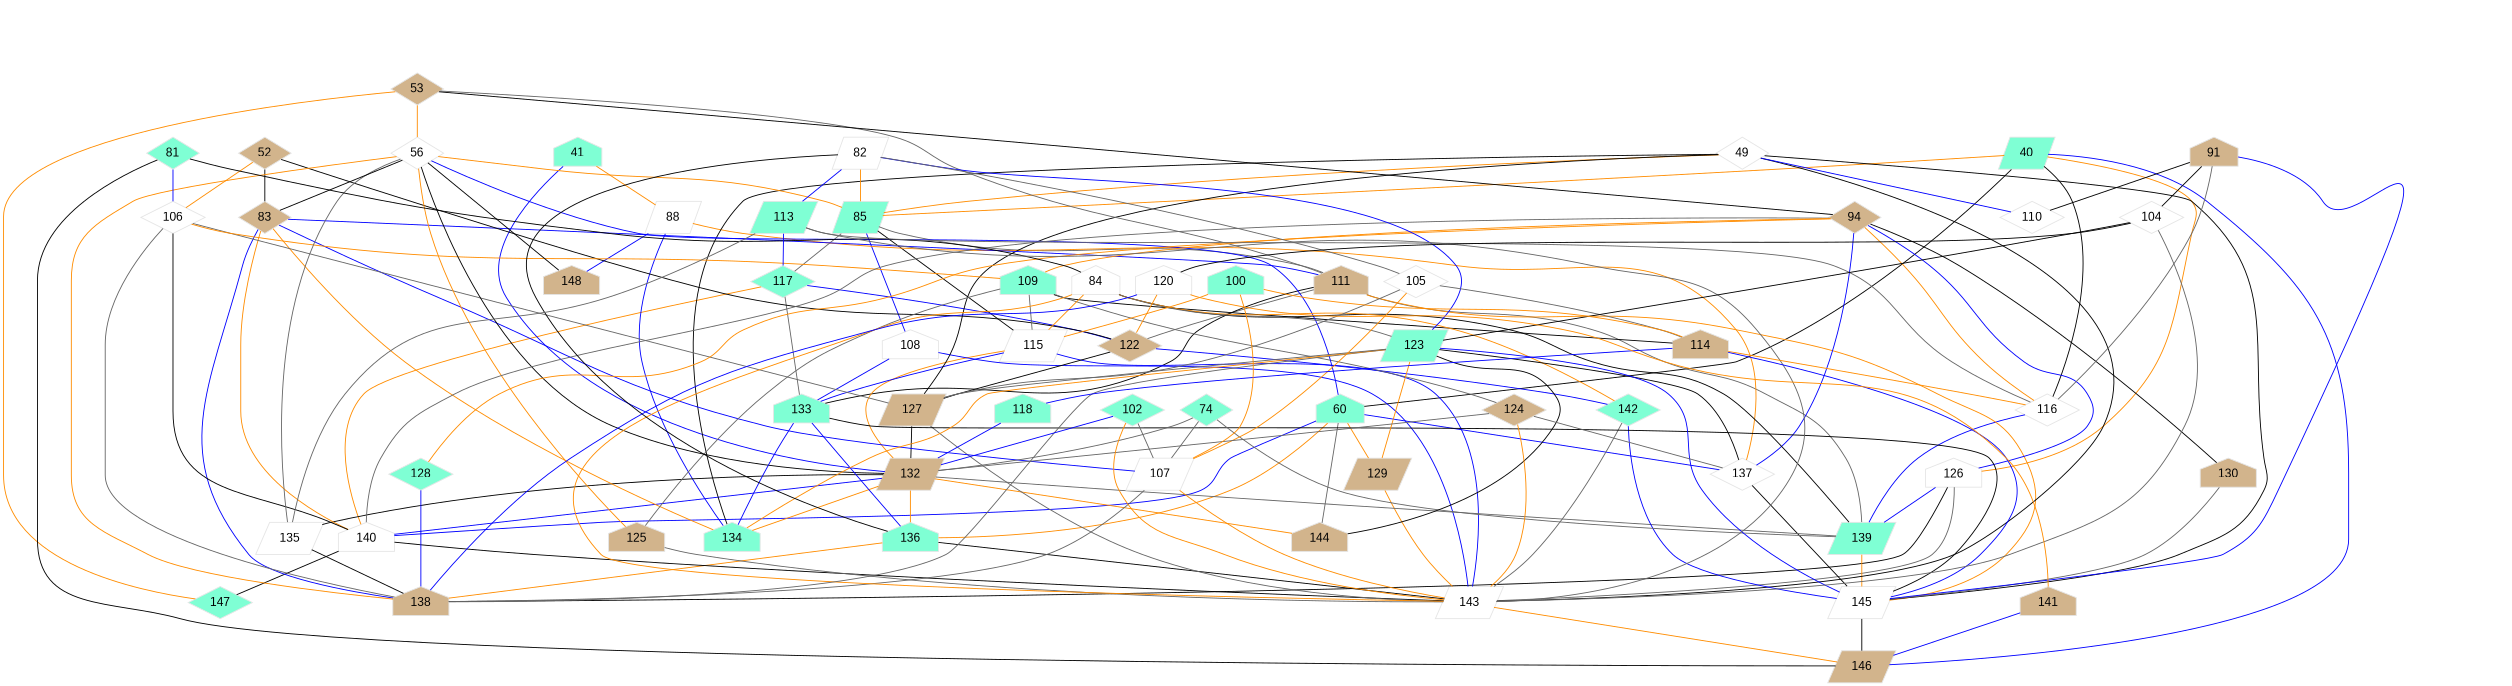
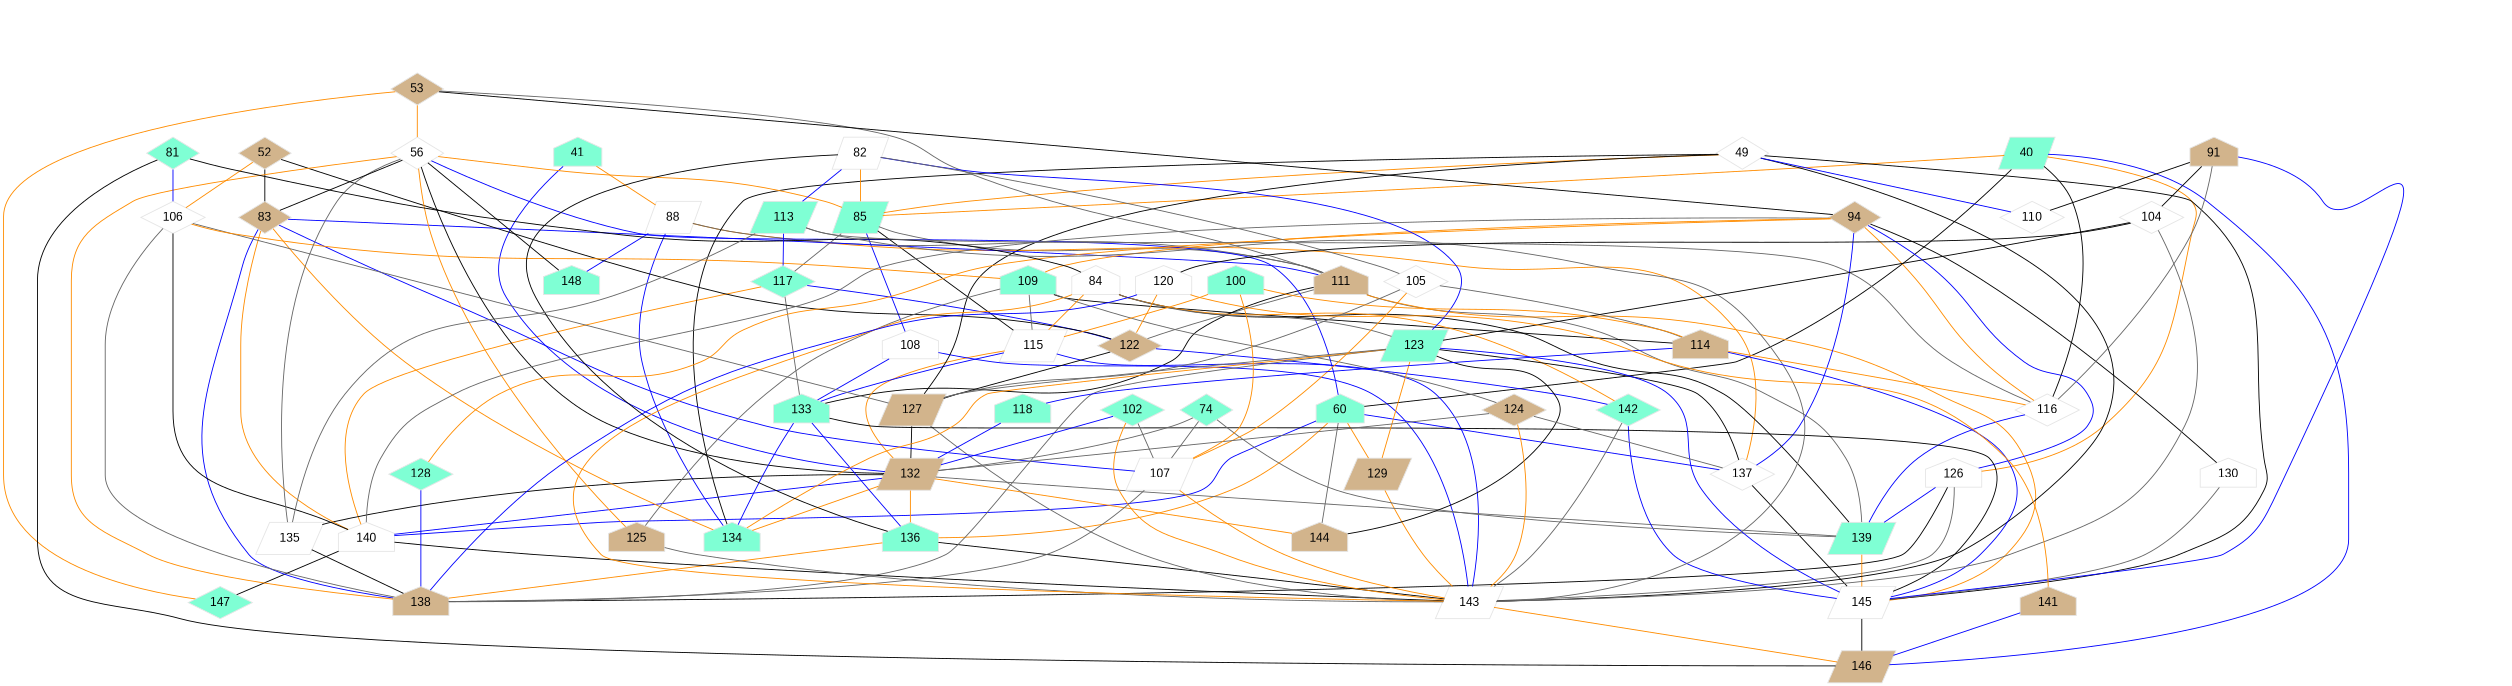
edge "88" -- "111": added
node "148": fillcolor tan -> aquamarine
node "130": fillcolor tan -> white
